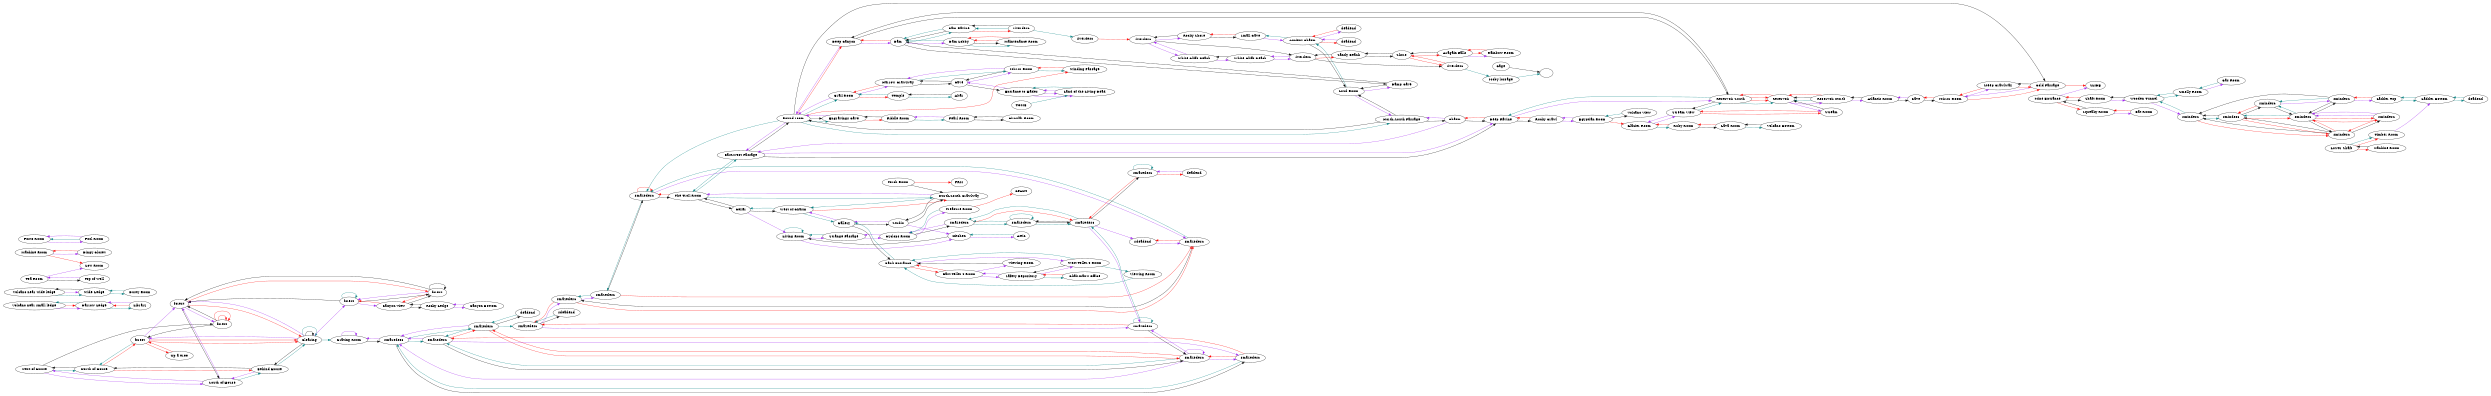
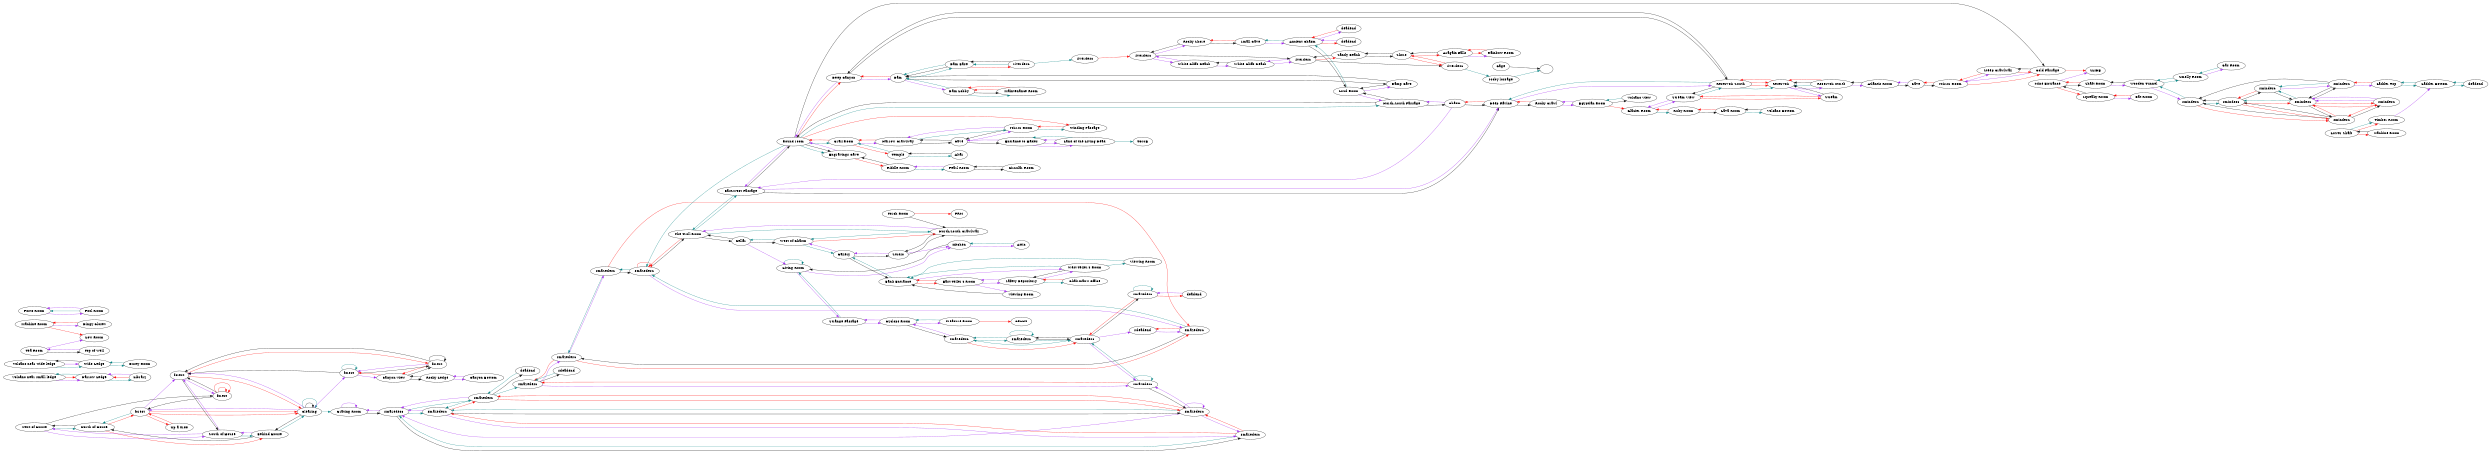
node "Dam Ravine": label "Dam Ravine" -> "Dam Base"
edge "TOMB" -> "Land of the Living Dead": reversed
edge "Grail Room" -> "Round room": color purple -> red
